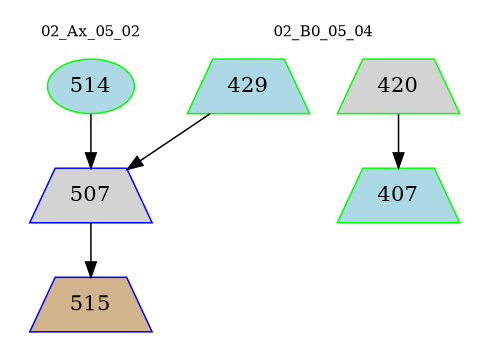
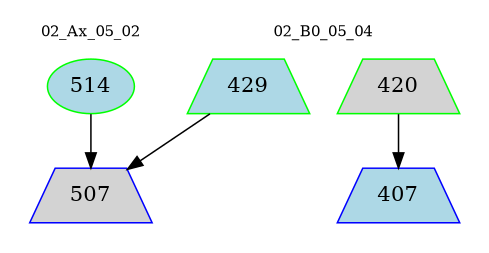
node "407": color green -> blue
node "515": removed
